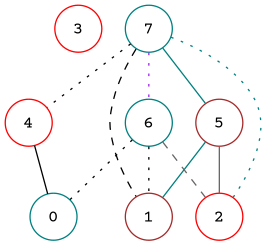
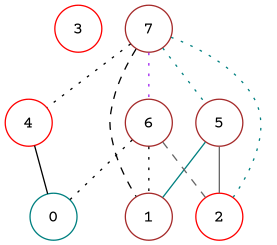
node "7": color teal -> brown
edge "7" -- "5": style solid -> dotted
node "6": color teal -> brown
